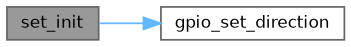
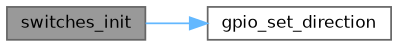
node "set_init": label "set_init" -> "switches_init"
